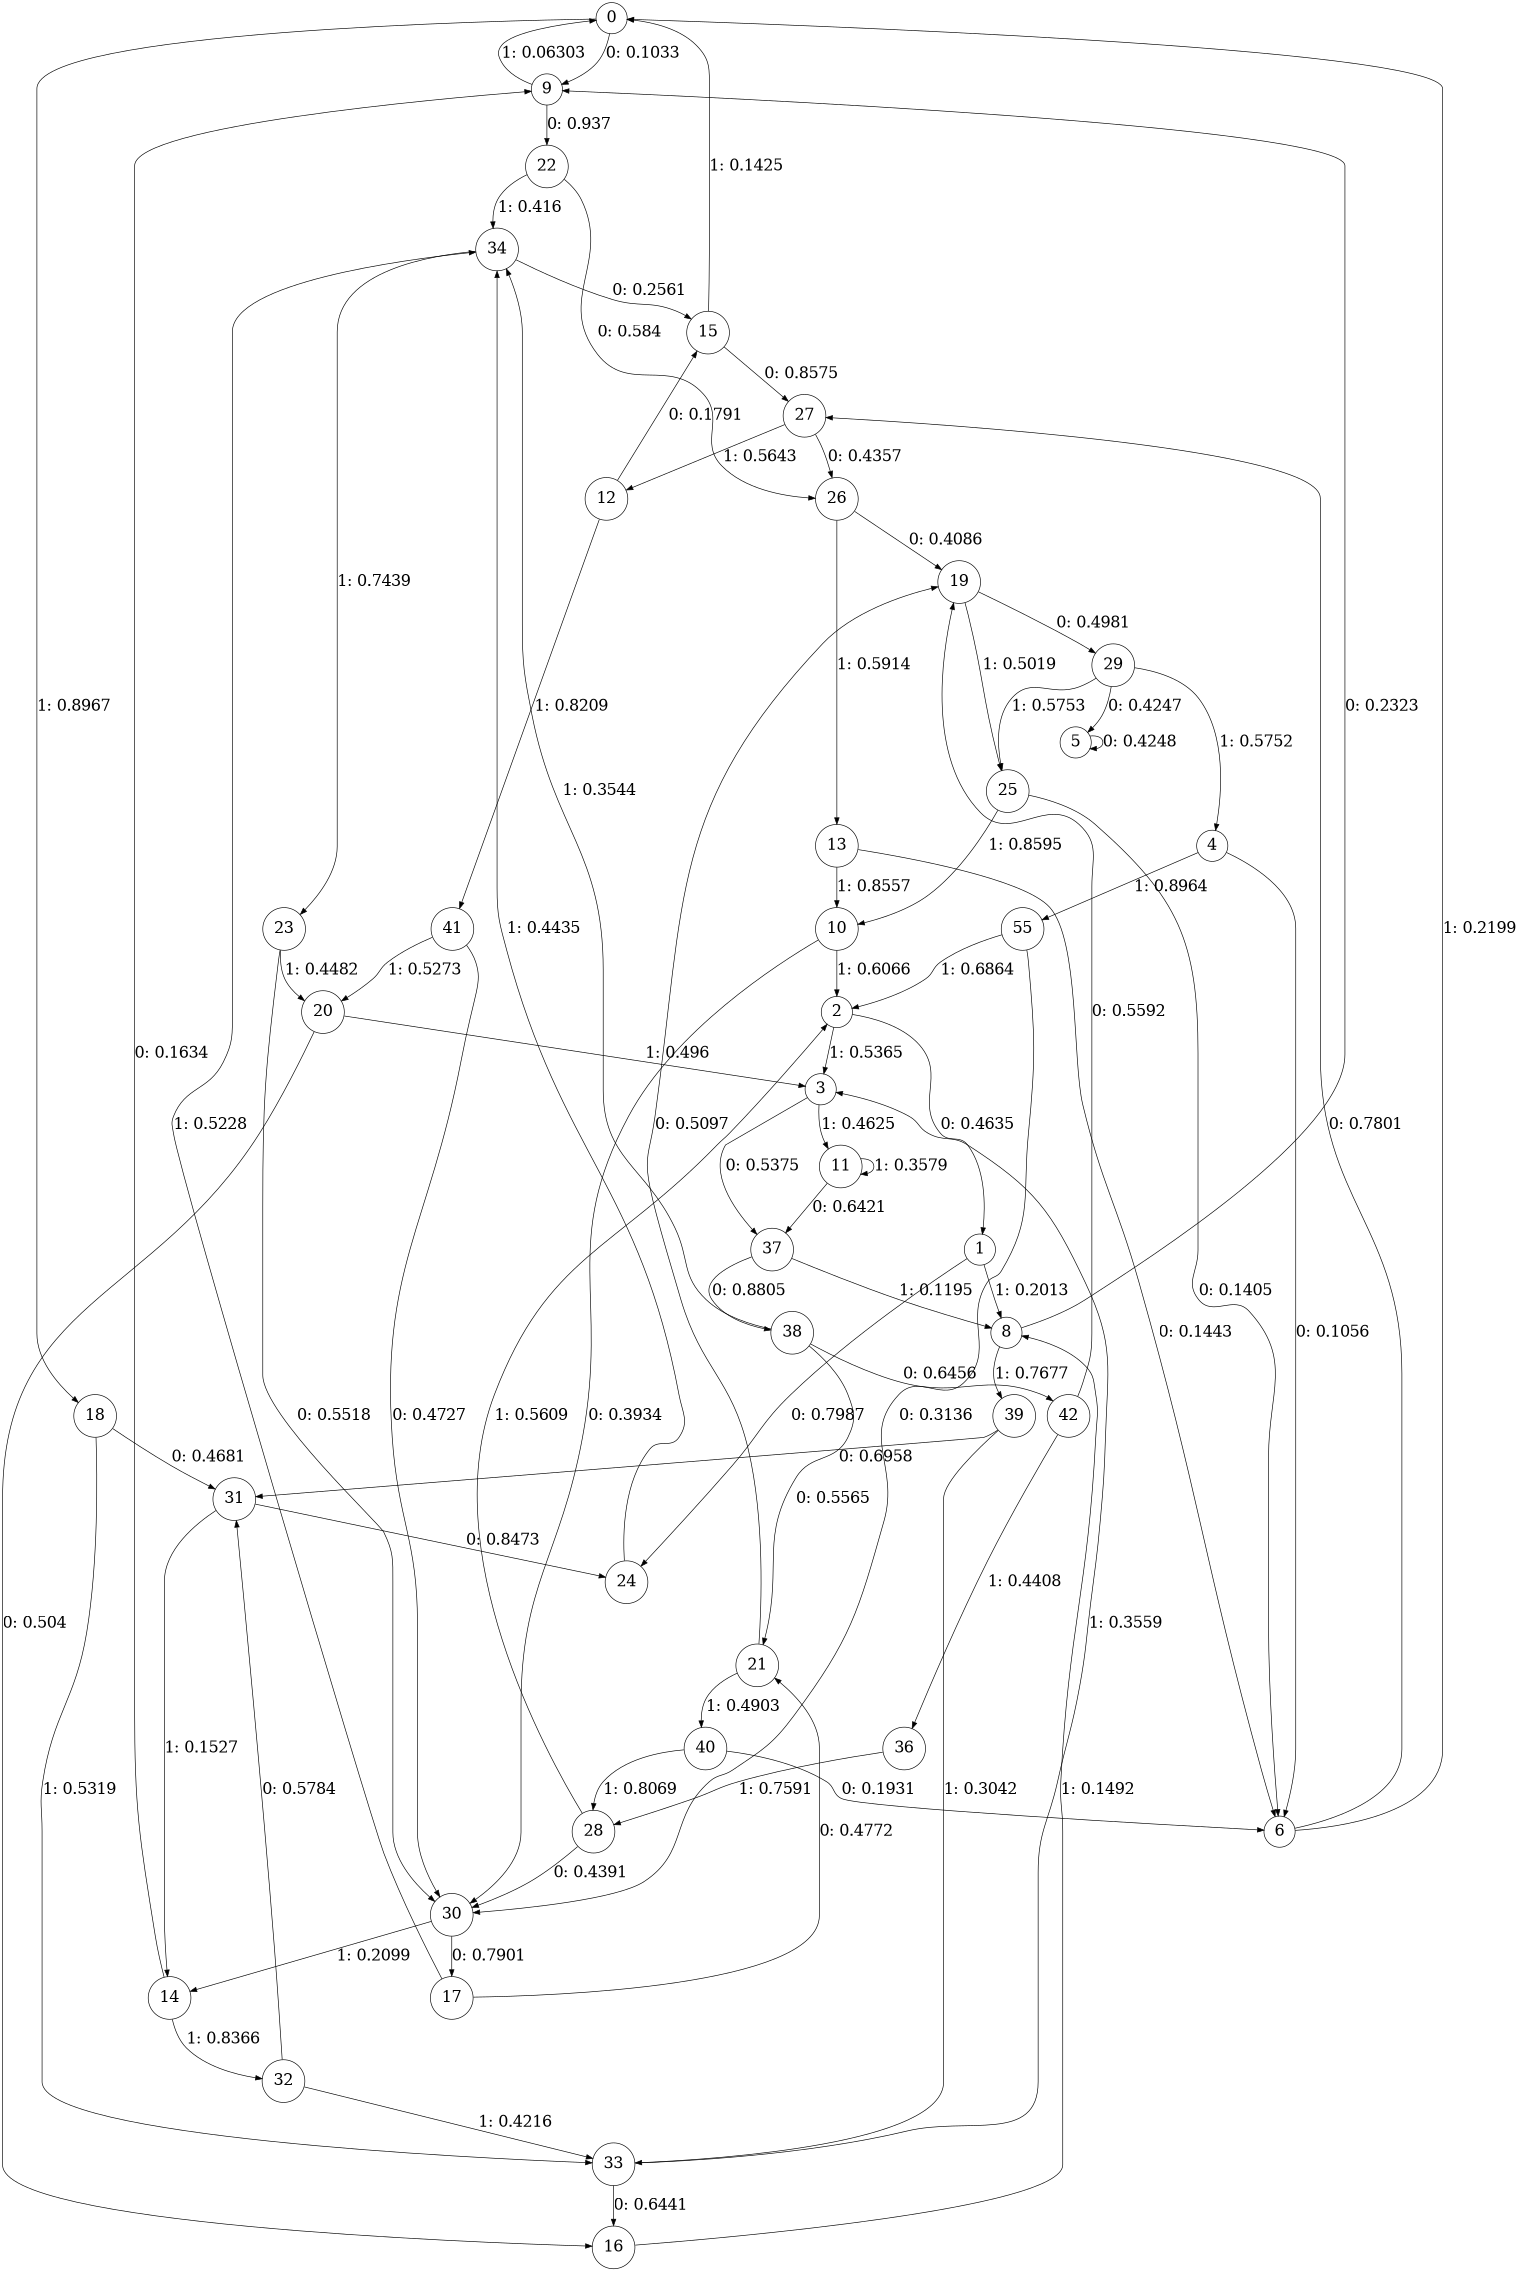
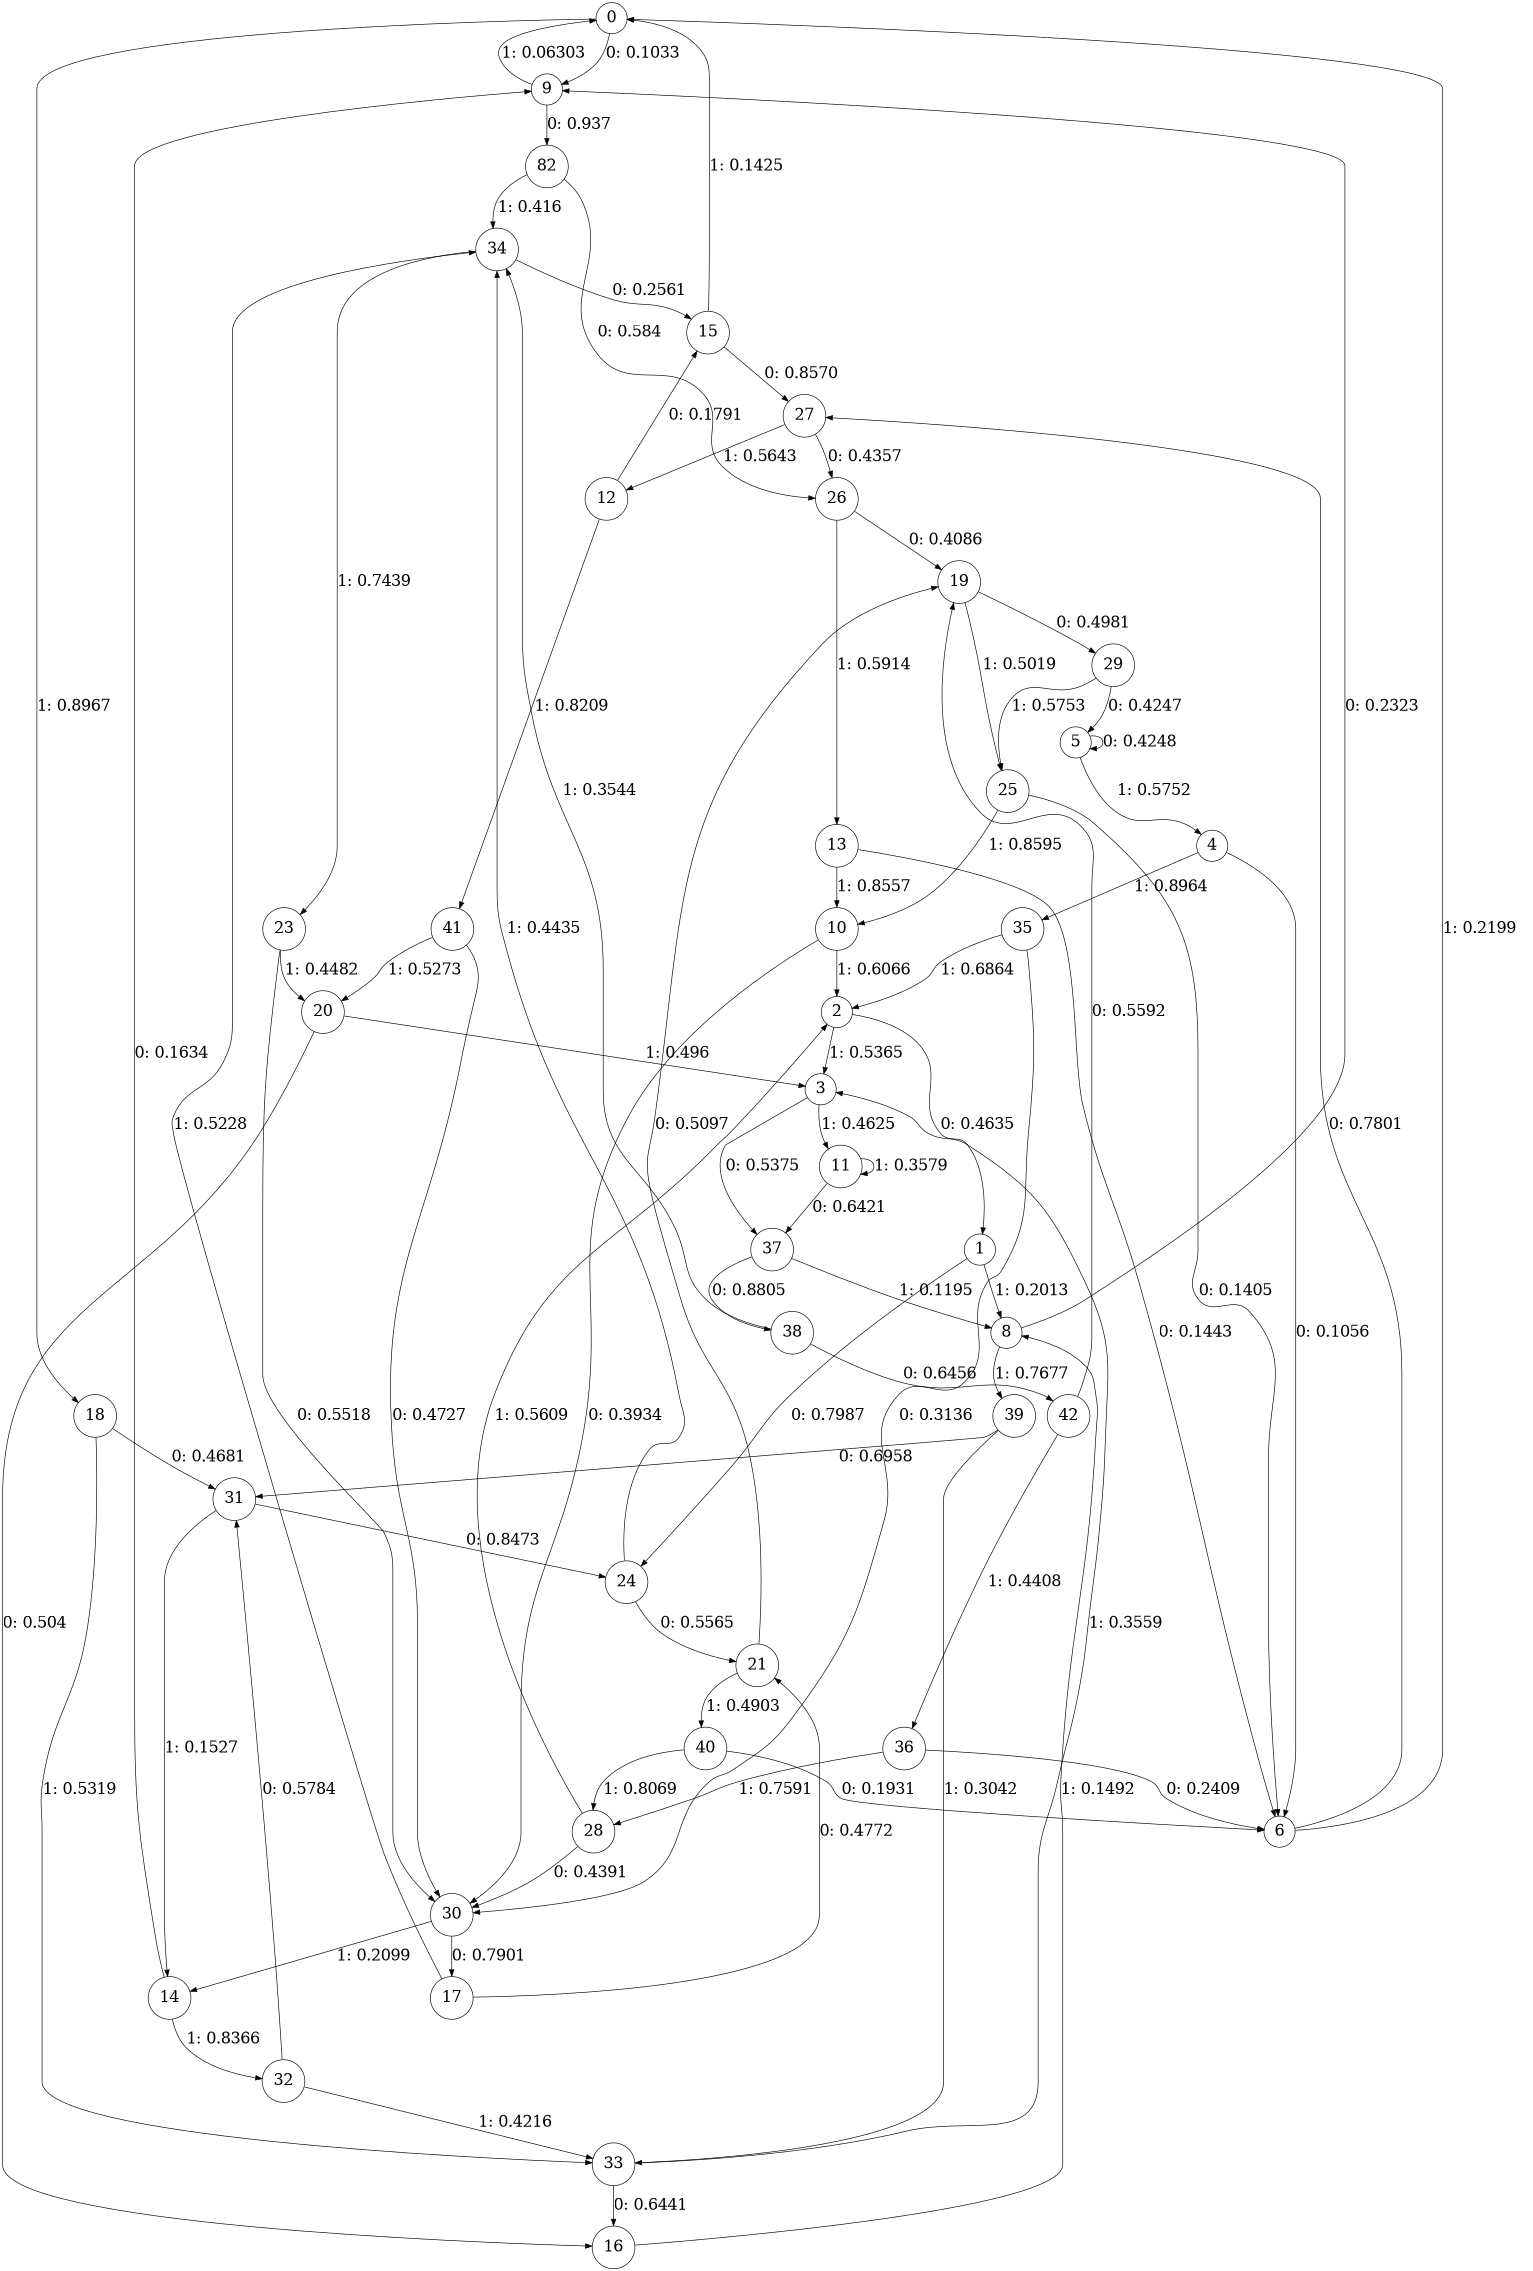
node "22": label "22" -> "82"
edge "15" -> "27": label "0: 0.8575   " -> "0: 0.8570   "
edge "29" -> "4": now "5" -> "4"
node "55": label "55" -> "35"
edge "38" -> "21": now "24" -> "21"
edge "36" -> "6": added, label "0: 0.2409"
